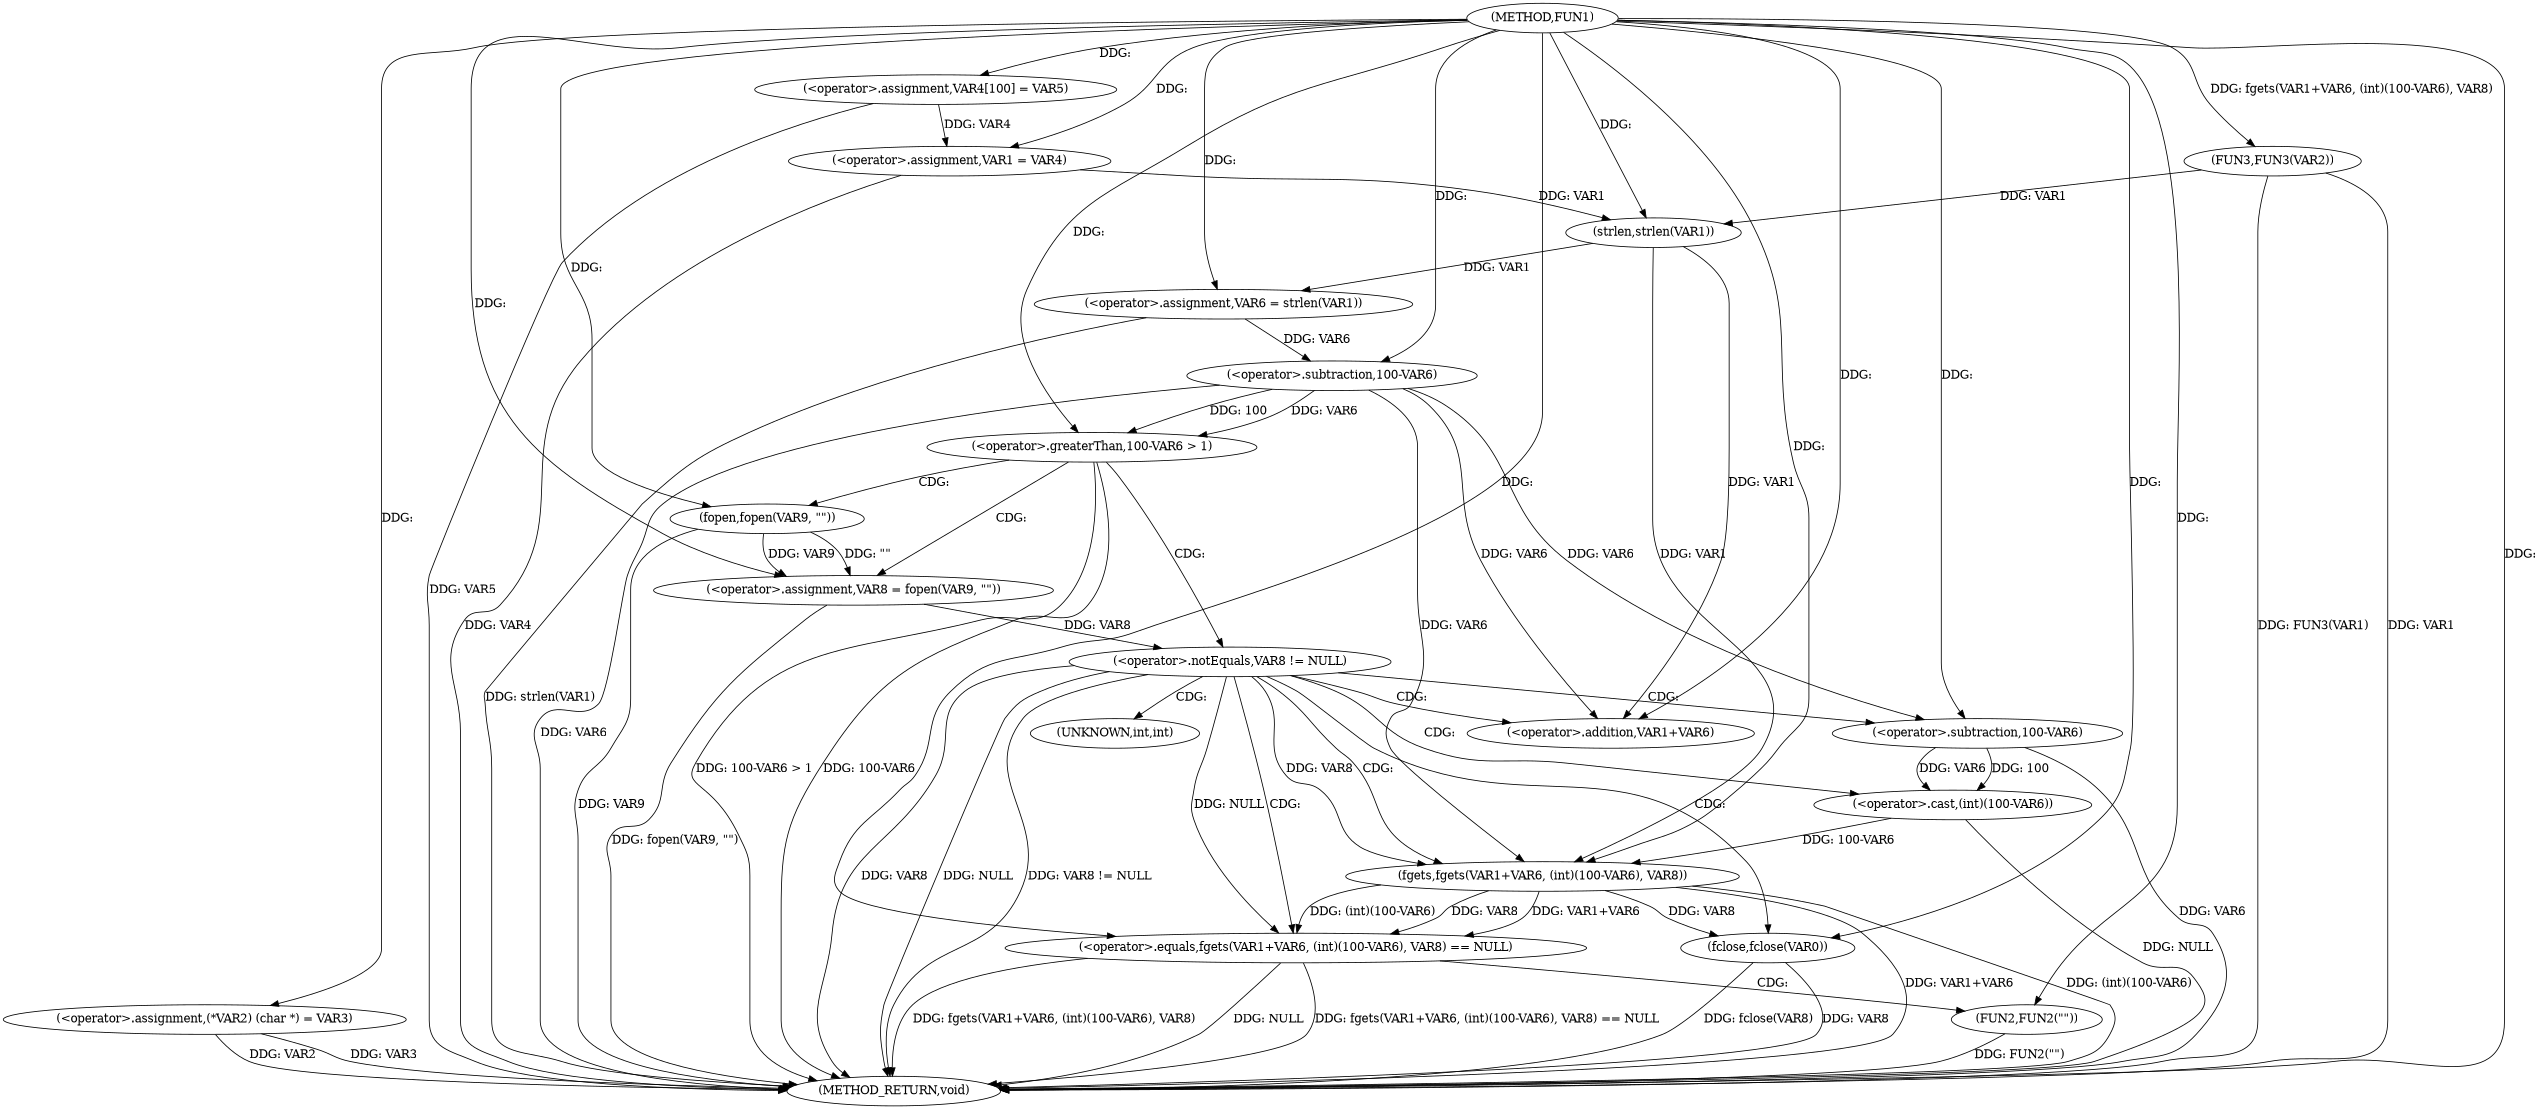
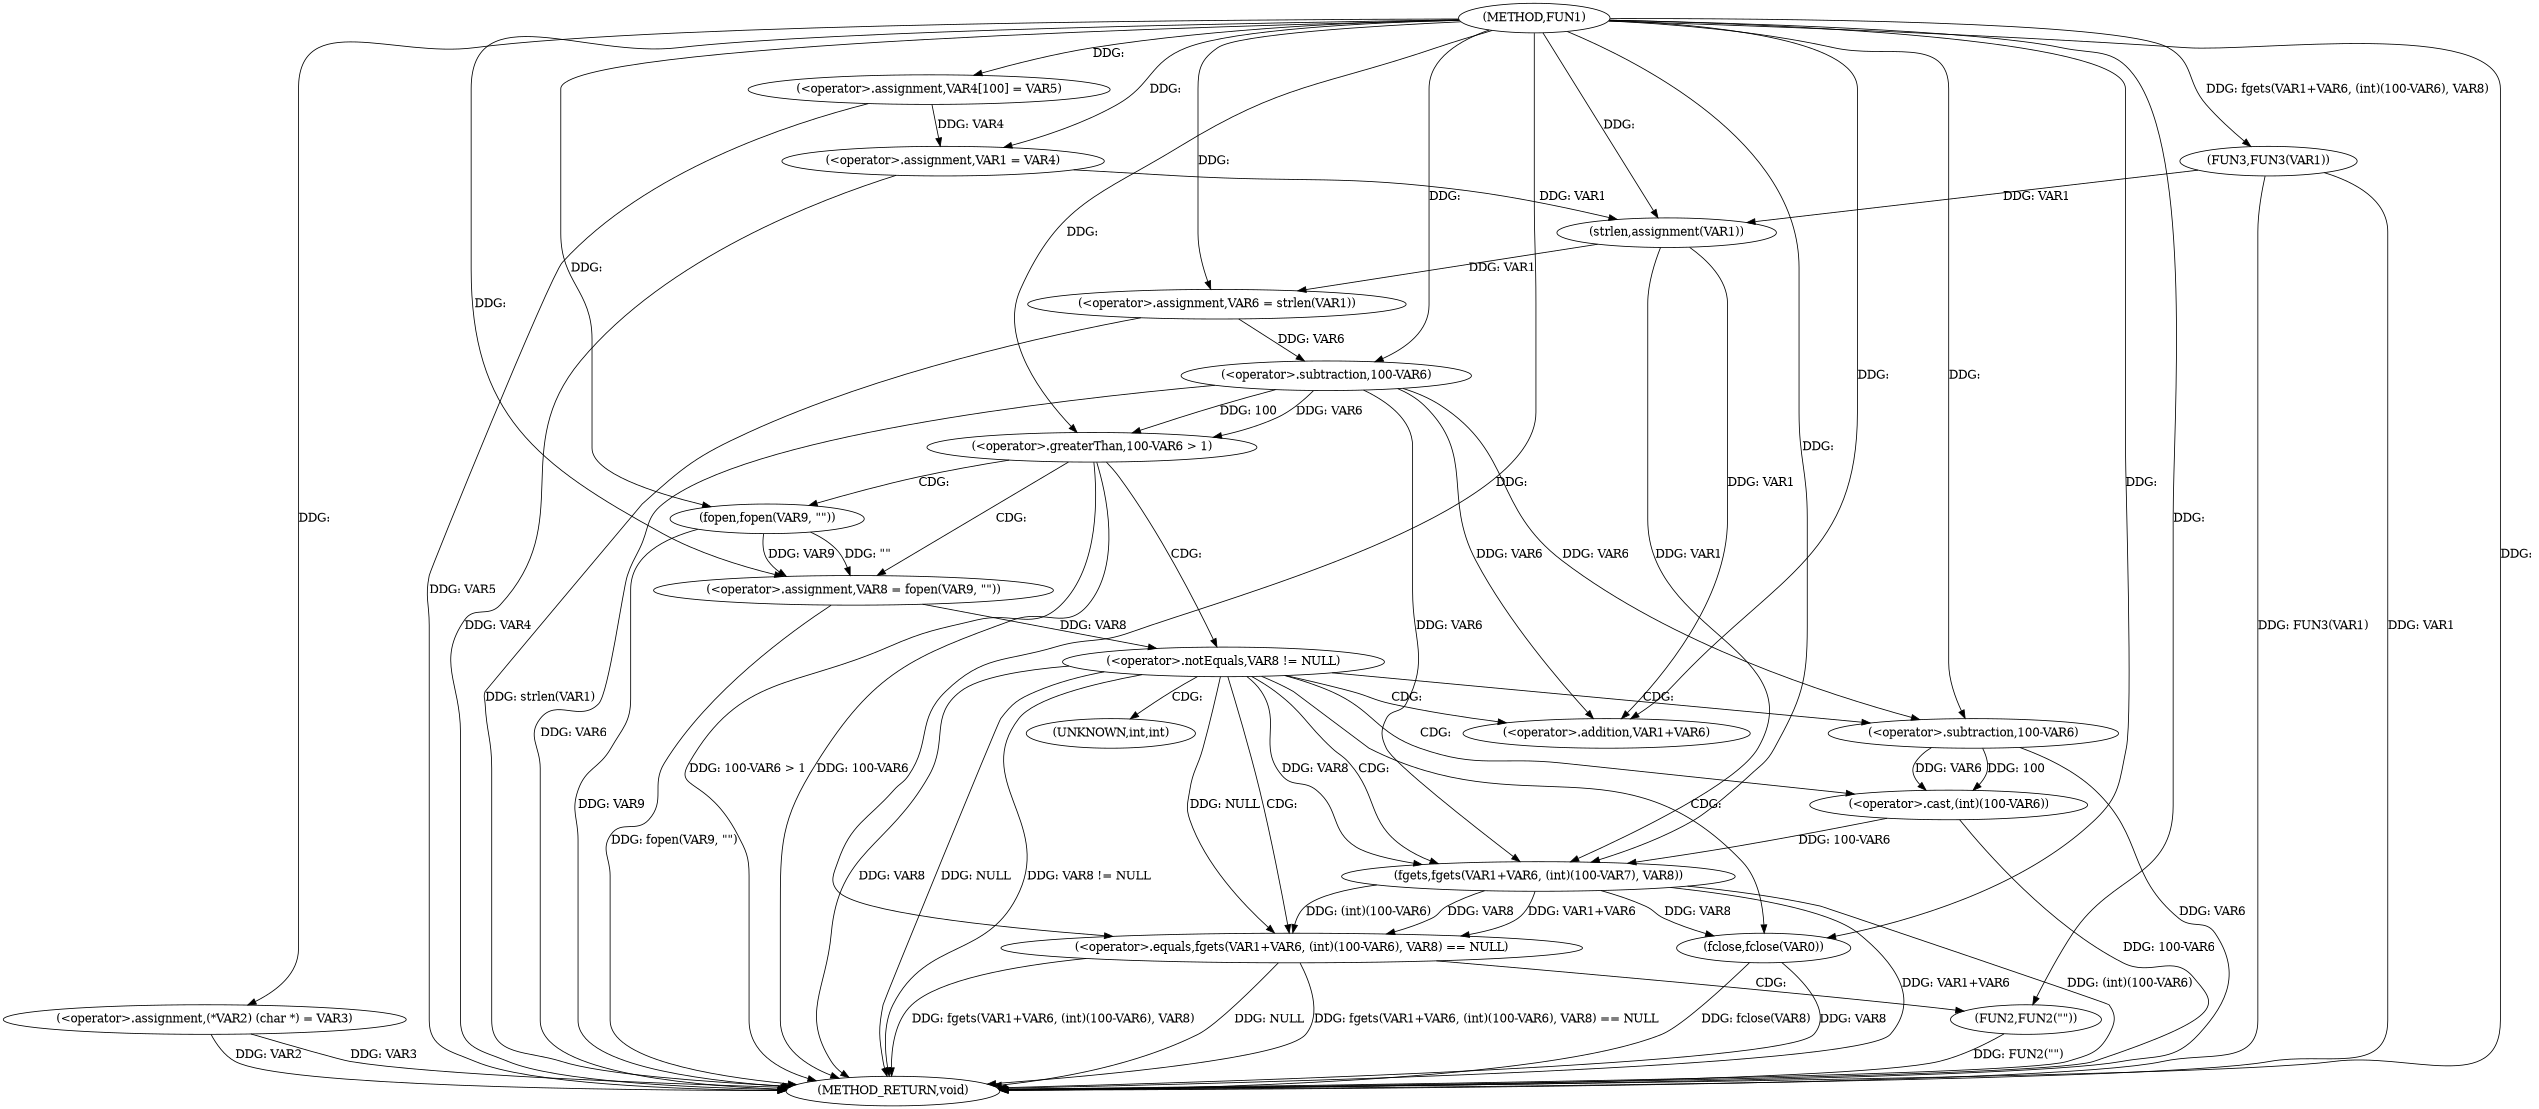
node "(FUN3,FUN3(VAR2))": label "(FUN3,FUN3(VAR2))" -> "(FUN3,FUN3(VAR1))"
node "(strlen,strlen(VAR1))": label "(strlen,strlen(VAR1))" -> "(strlen,assignment(VAR1))"
node "(fgets,fgets(VAR1+VAR6, (int)(100-VAR6), VAR8))": label "(fgets,fgets(VAR1+VAR6, (int)(100-VAR6), VAR8))" -> "(fgets,fgets(VAR1+VAR6, (int)(100-VAR7), VAR8))"
edge "(<operator>.cast,(int)(100-VAR6))" -> "(METHOD_RETURN,void)": label "DDG: NULL" -> "DDG: 100-VAR6"
